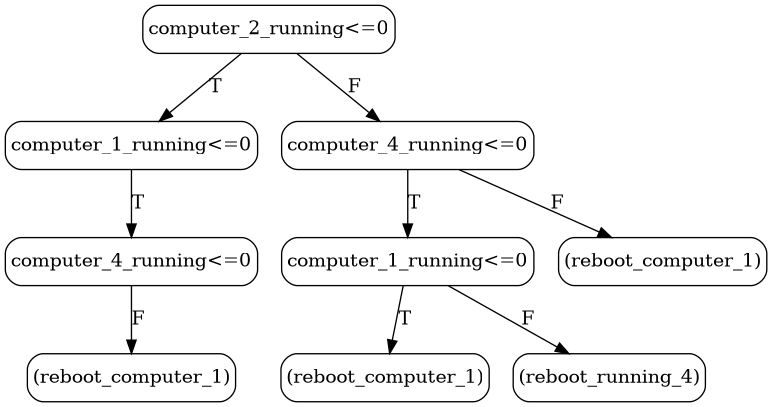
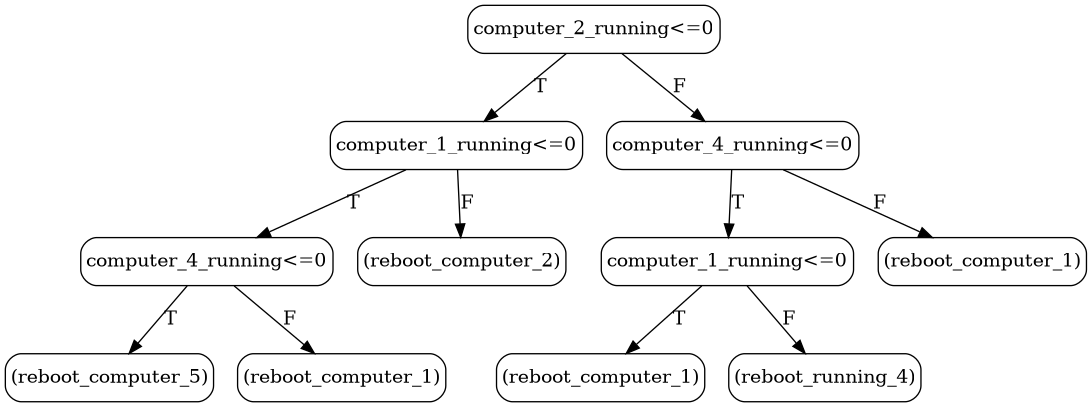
node "(reboot_computer_2)": added
node "(reboot_computer_5)": added
